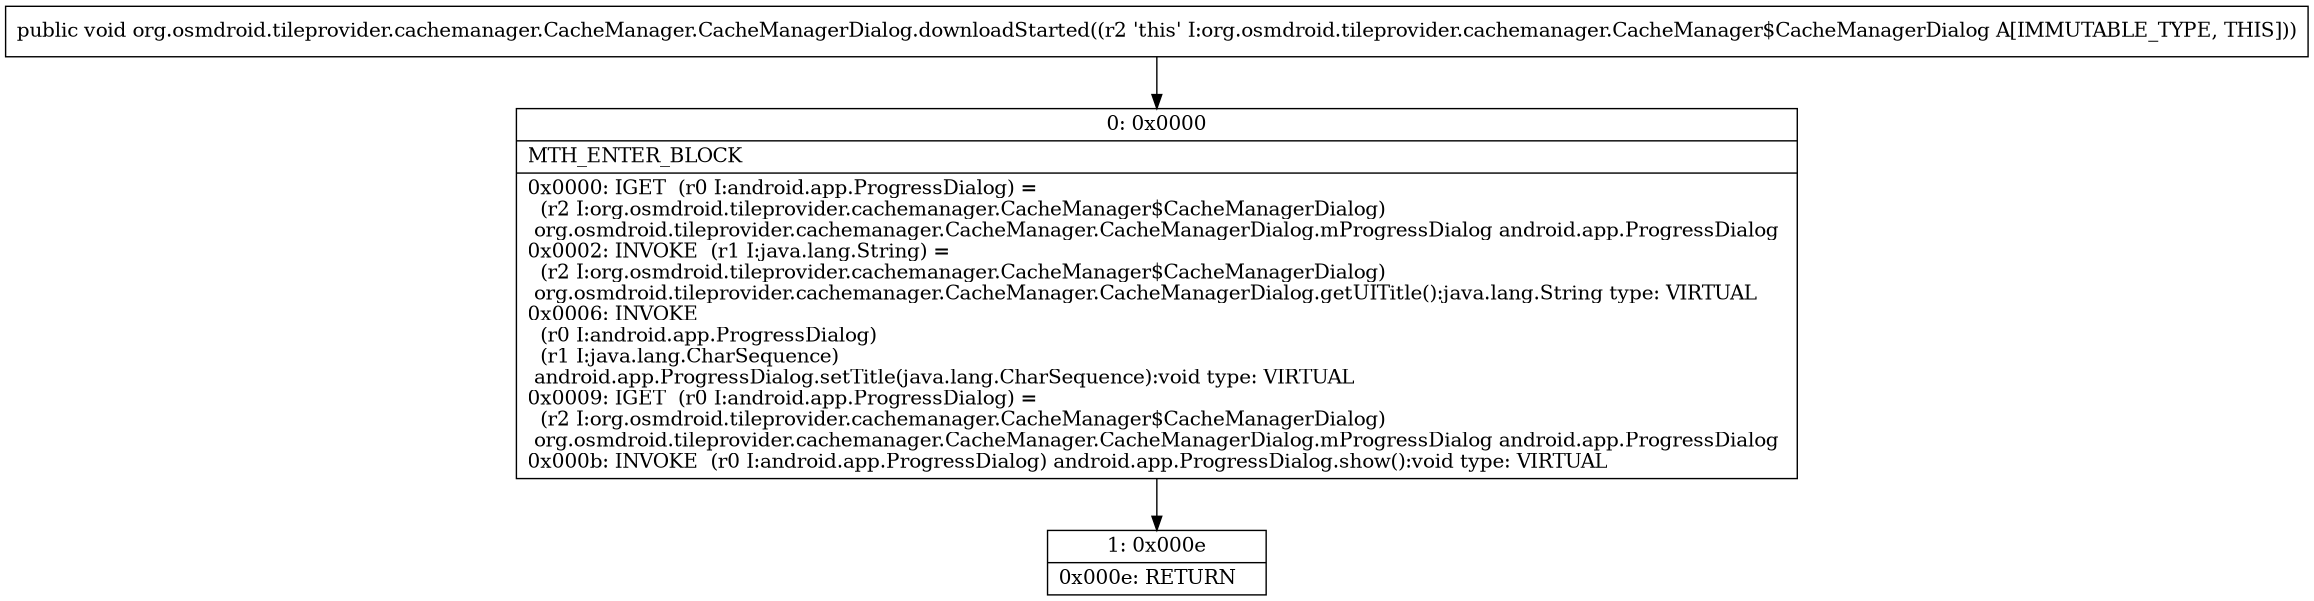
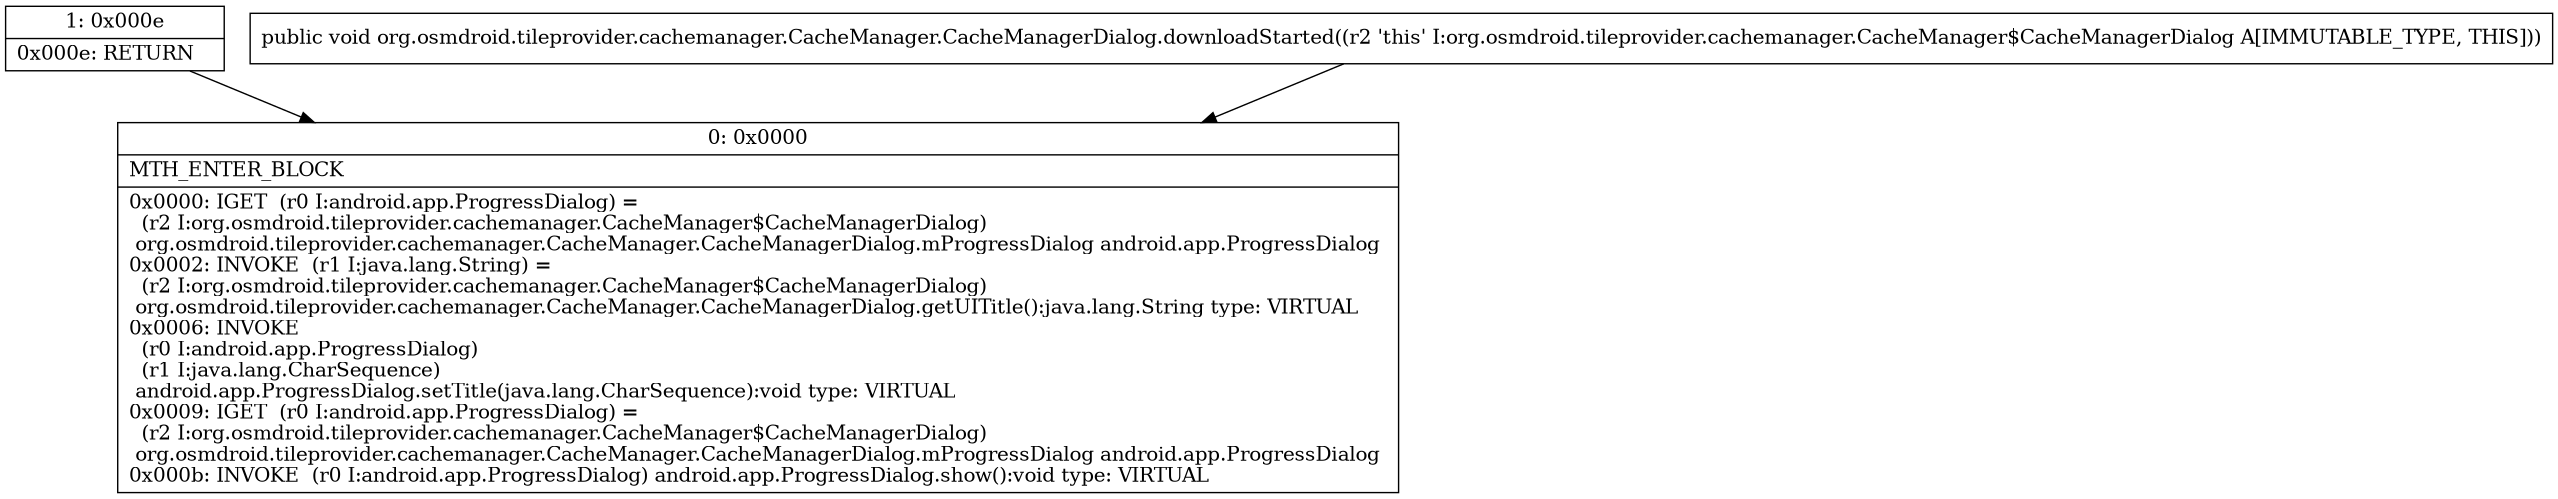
edge "0: 0x0000" -> "1: 0x000e": reversed
